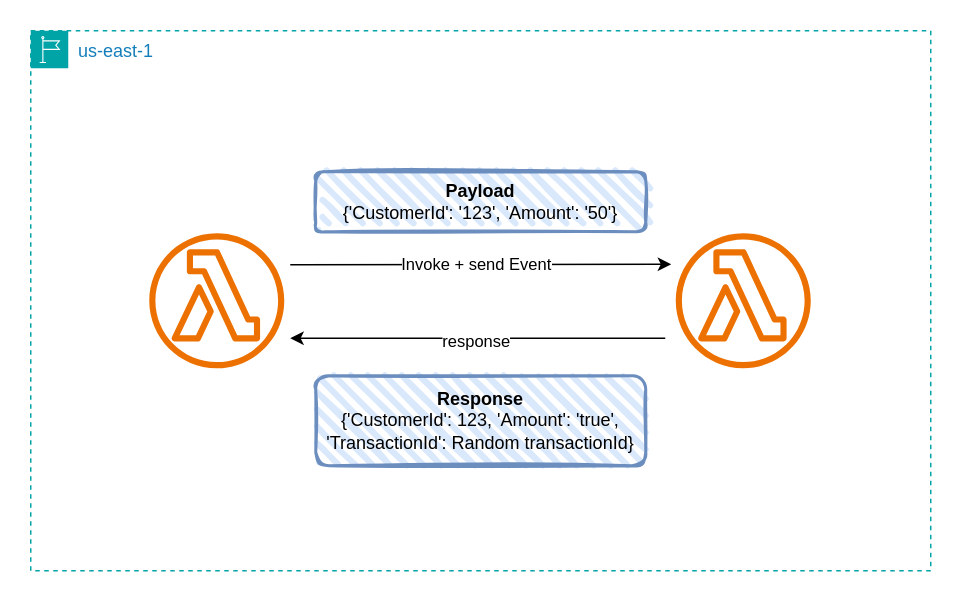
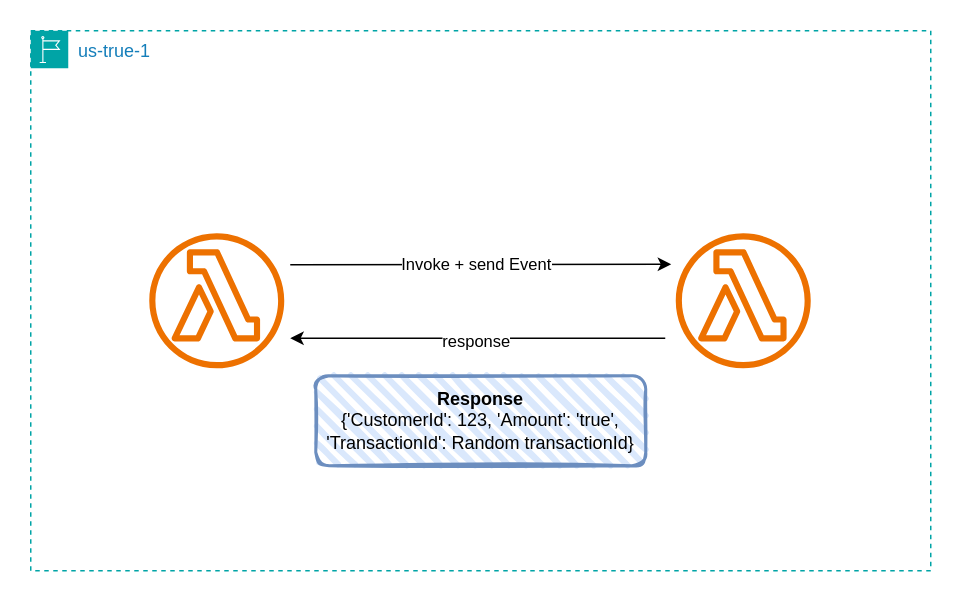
node "us-east-1": label "us-east-1" -> "us-true-1"
node "Payload {'CustomerId': '123', 'Amount': '50'}": removed
